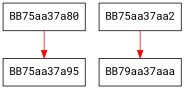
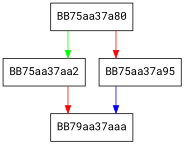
edge "BB75aa37a80" -> "BB75aa37aa2": added
edge "BB75aa37a95" -> "BB79aa37aaa": added
